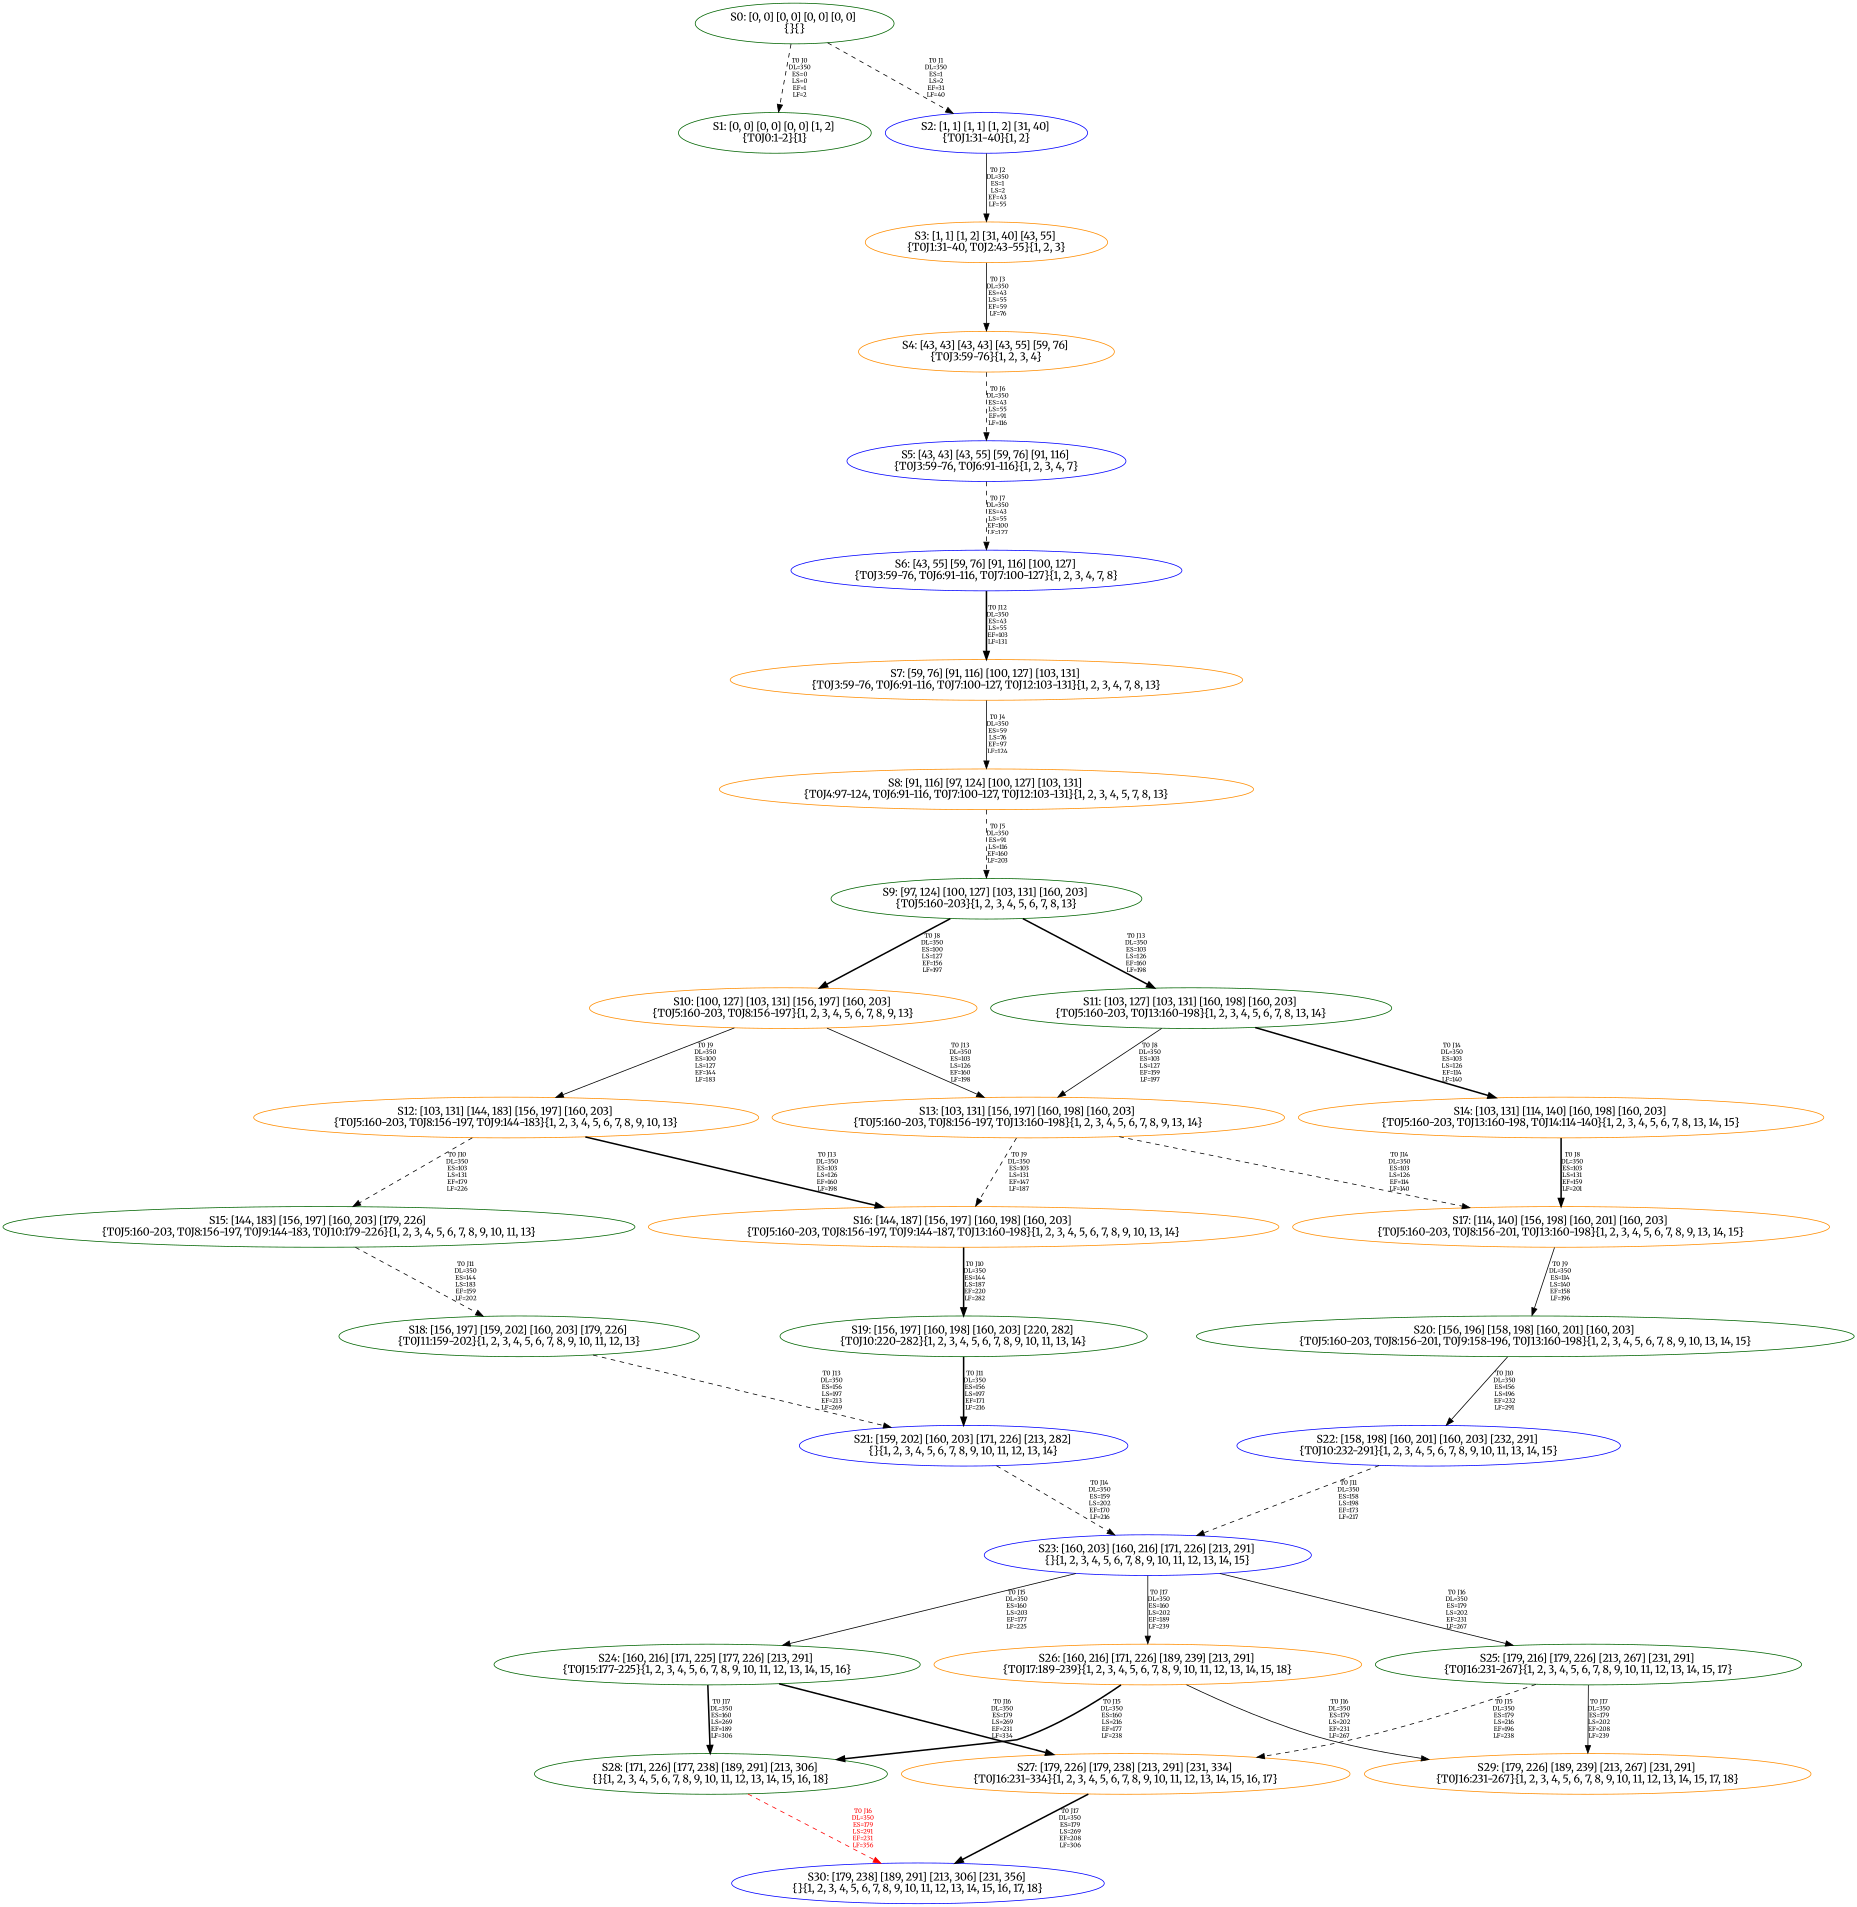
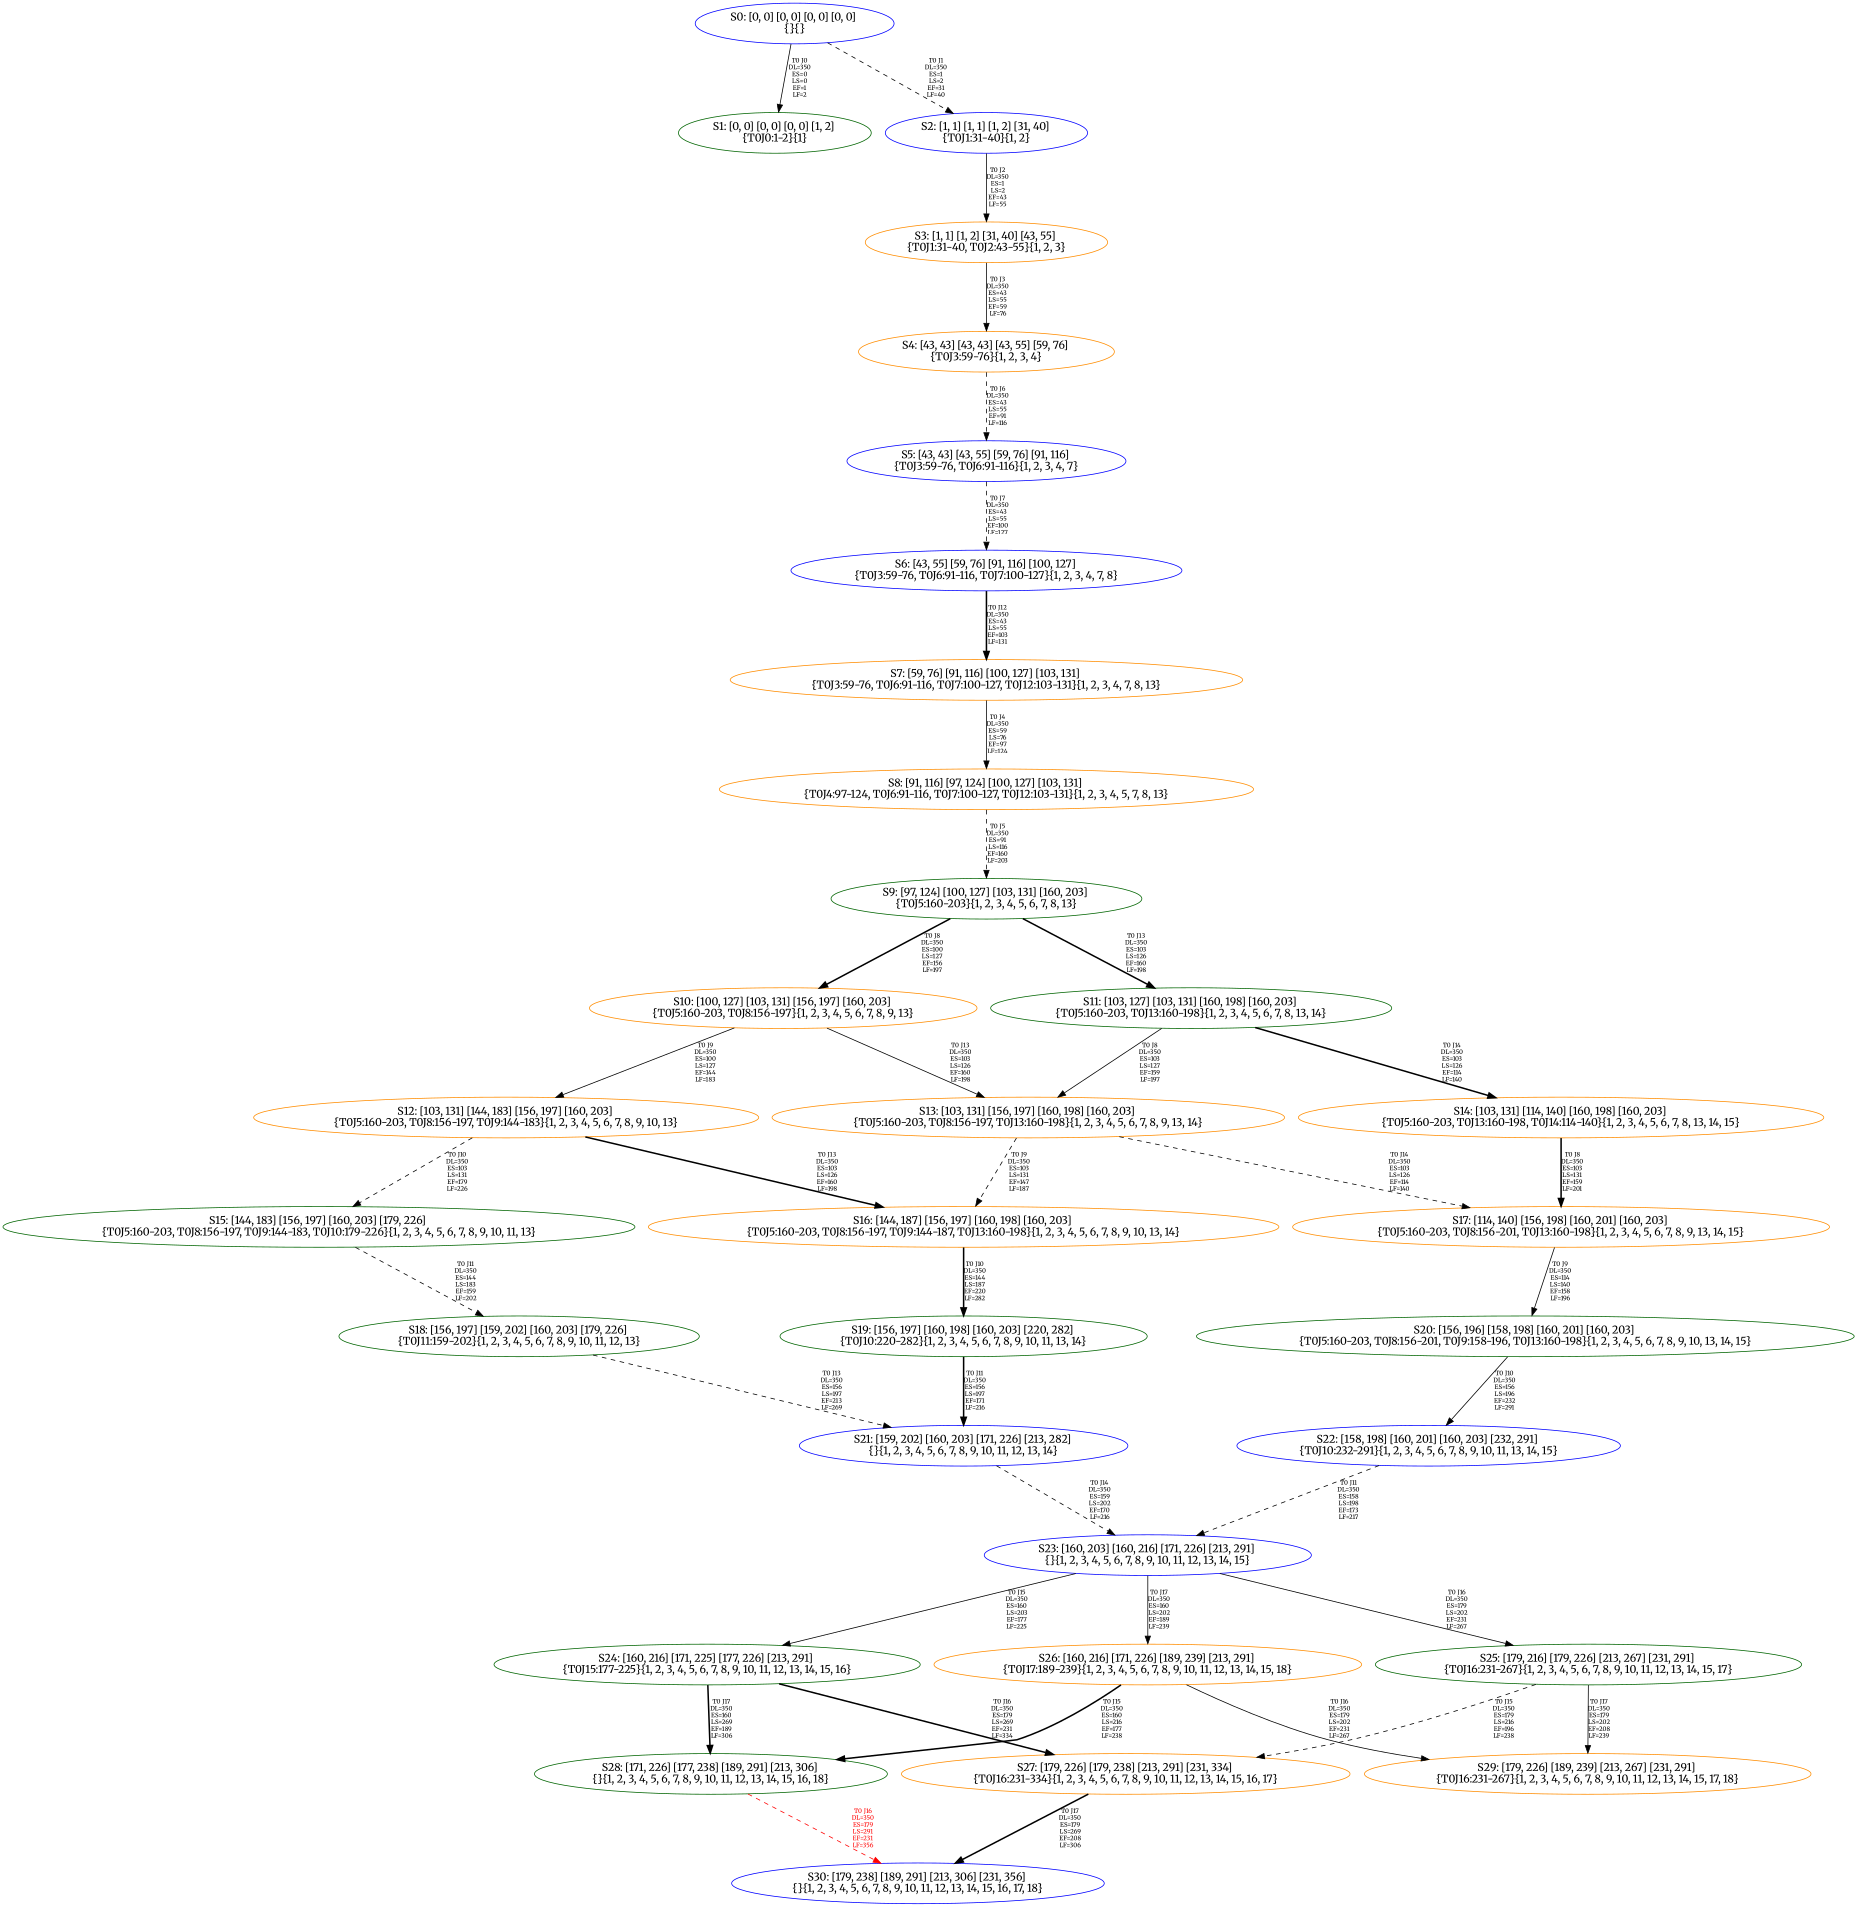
node "S0: [0, 0] [0, 0] [0, 0] [0, 0] {}{}": color darkgreen -> blue
edge "S0: [0, 0] [0, 0] [0, 0] [0, 0] {}{}" -> "S1: [0, 0] [0, 0] [0, 0] [1, 2] {T0J0:1-2}{1}": style dashed -> solid
